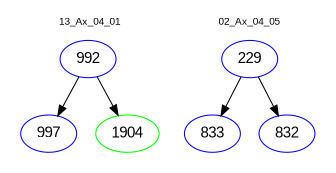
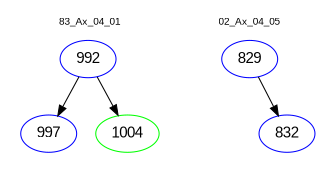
cluster "13_Ax_04_01": label "13_Ax_04_01" -> "83_Ax_04_01"
node "229": label "229" -> "829"
node "1904": label "1904" -> "1004"
node "833": removed
